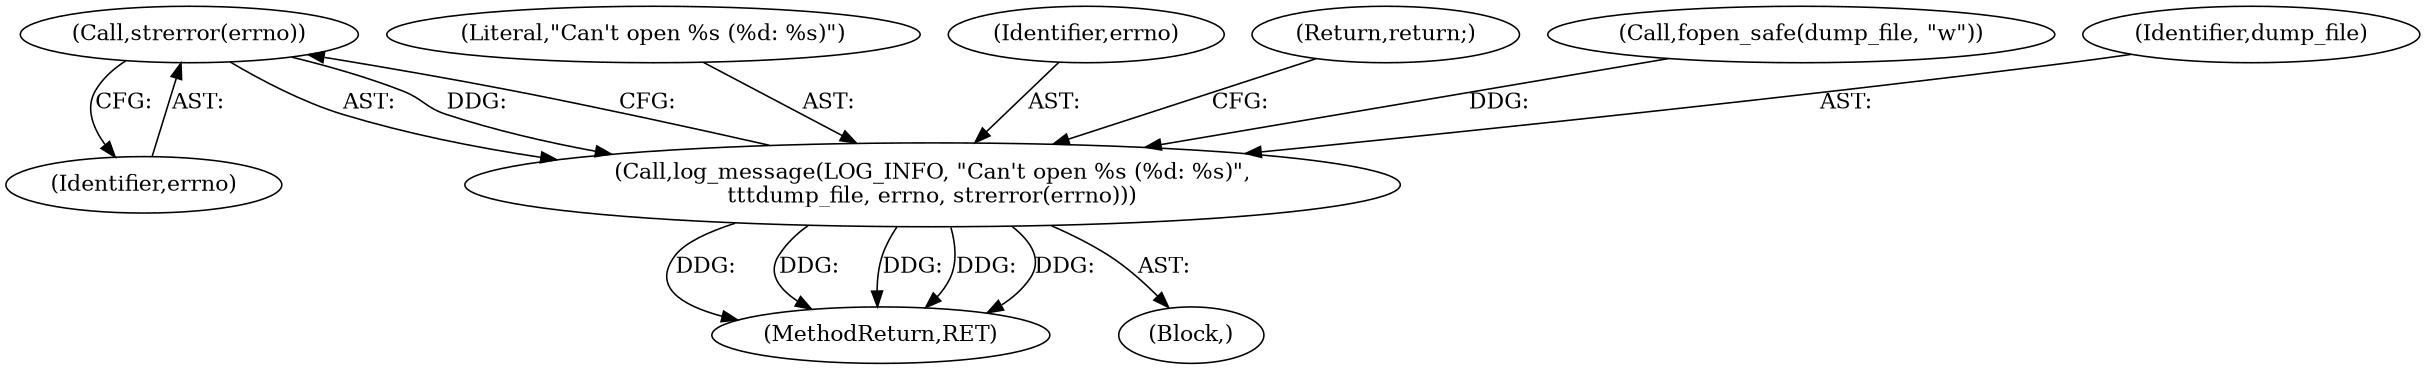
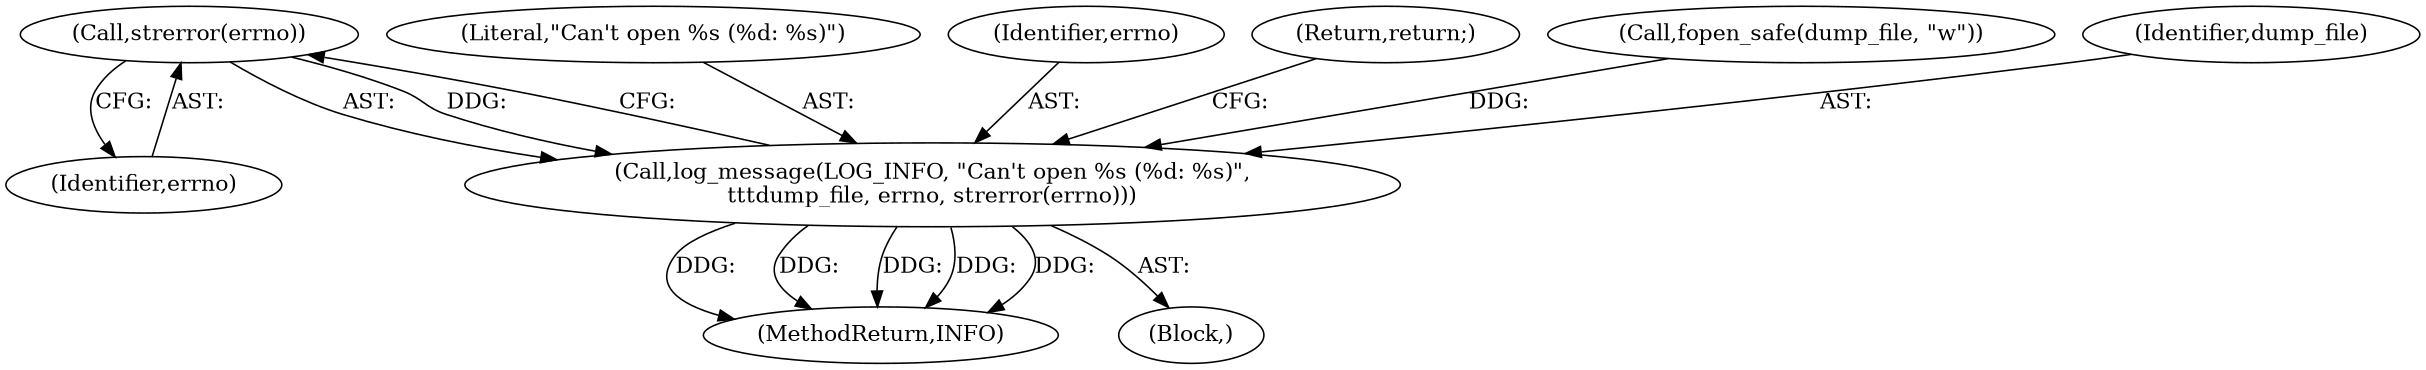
node "(MethodReturn,RET)": label "(MethodReturn,RET)" -> "(MethodReturn,INFO)"
